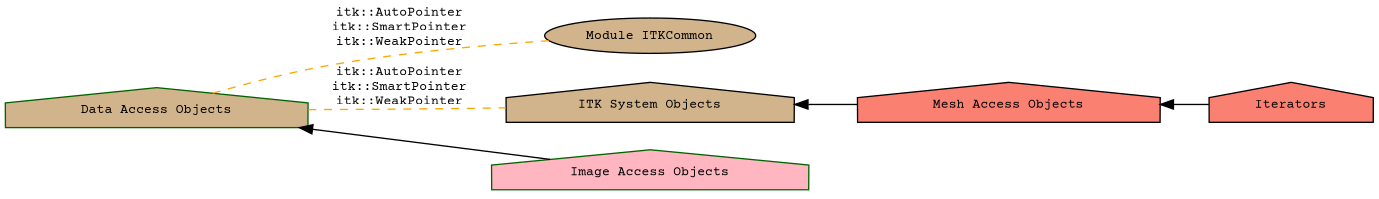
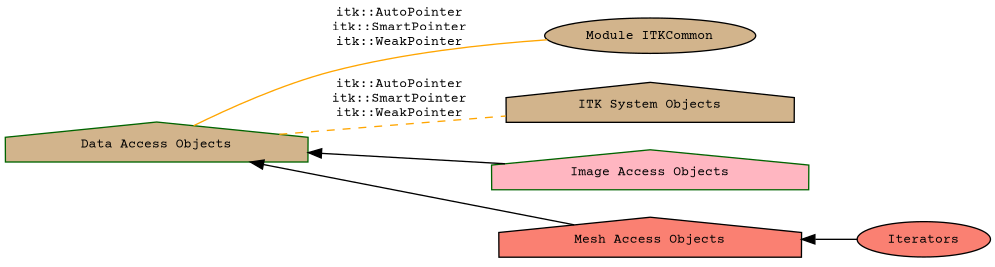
edge "Module ITKCommon" -- "Data Access Objects": style dashed -> solid
edge "Mesh Access Objects" -> "ITK System Objects": now "Mesh Access Objects" -> "Data Access Objects"
node "Iterators": shape house -> ellipse
